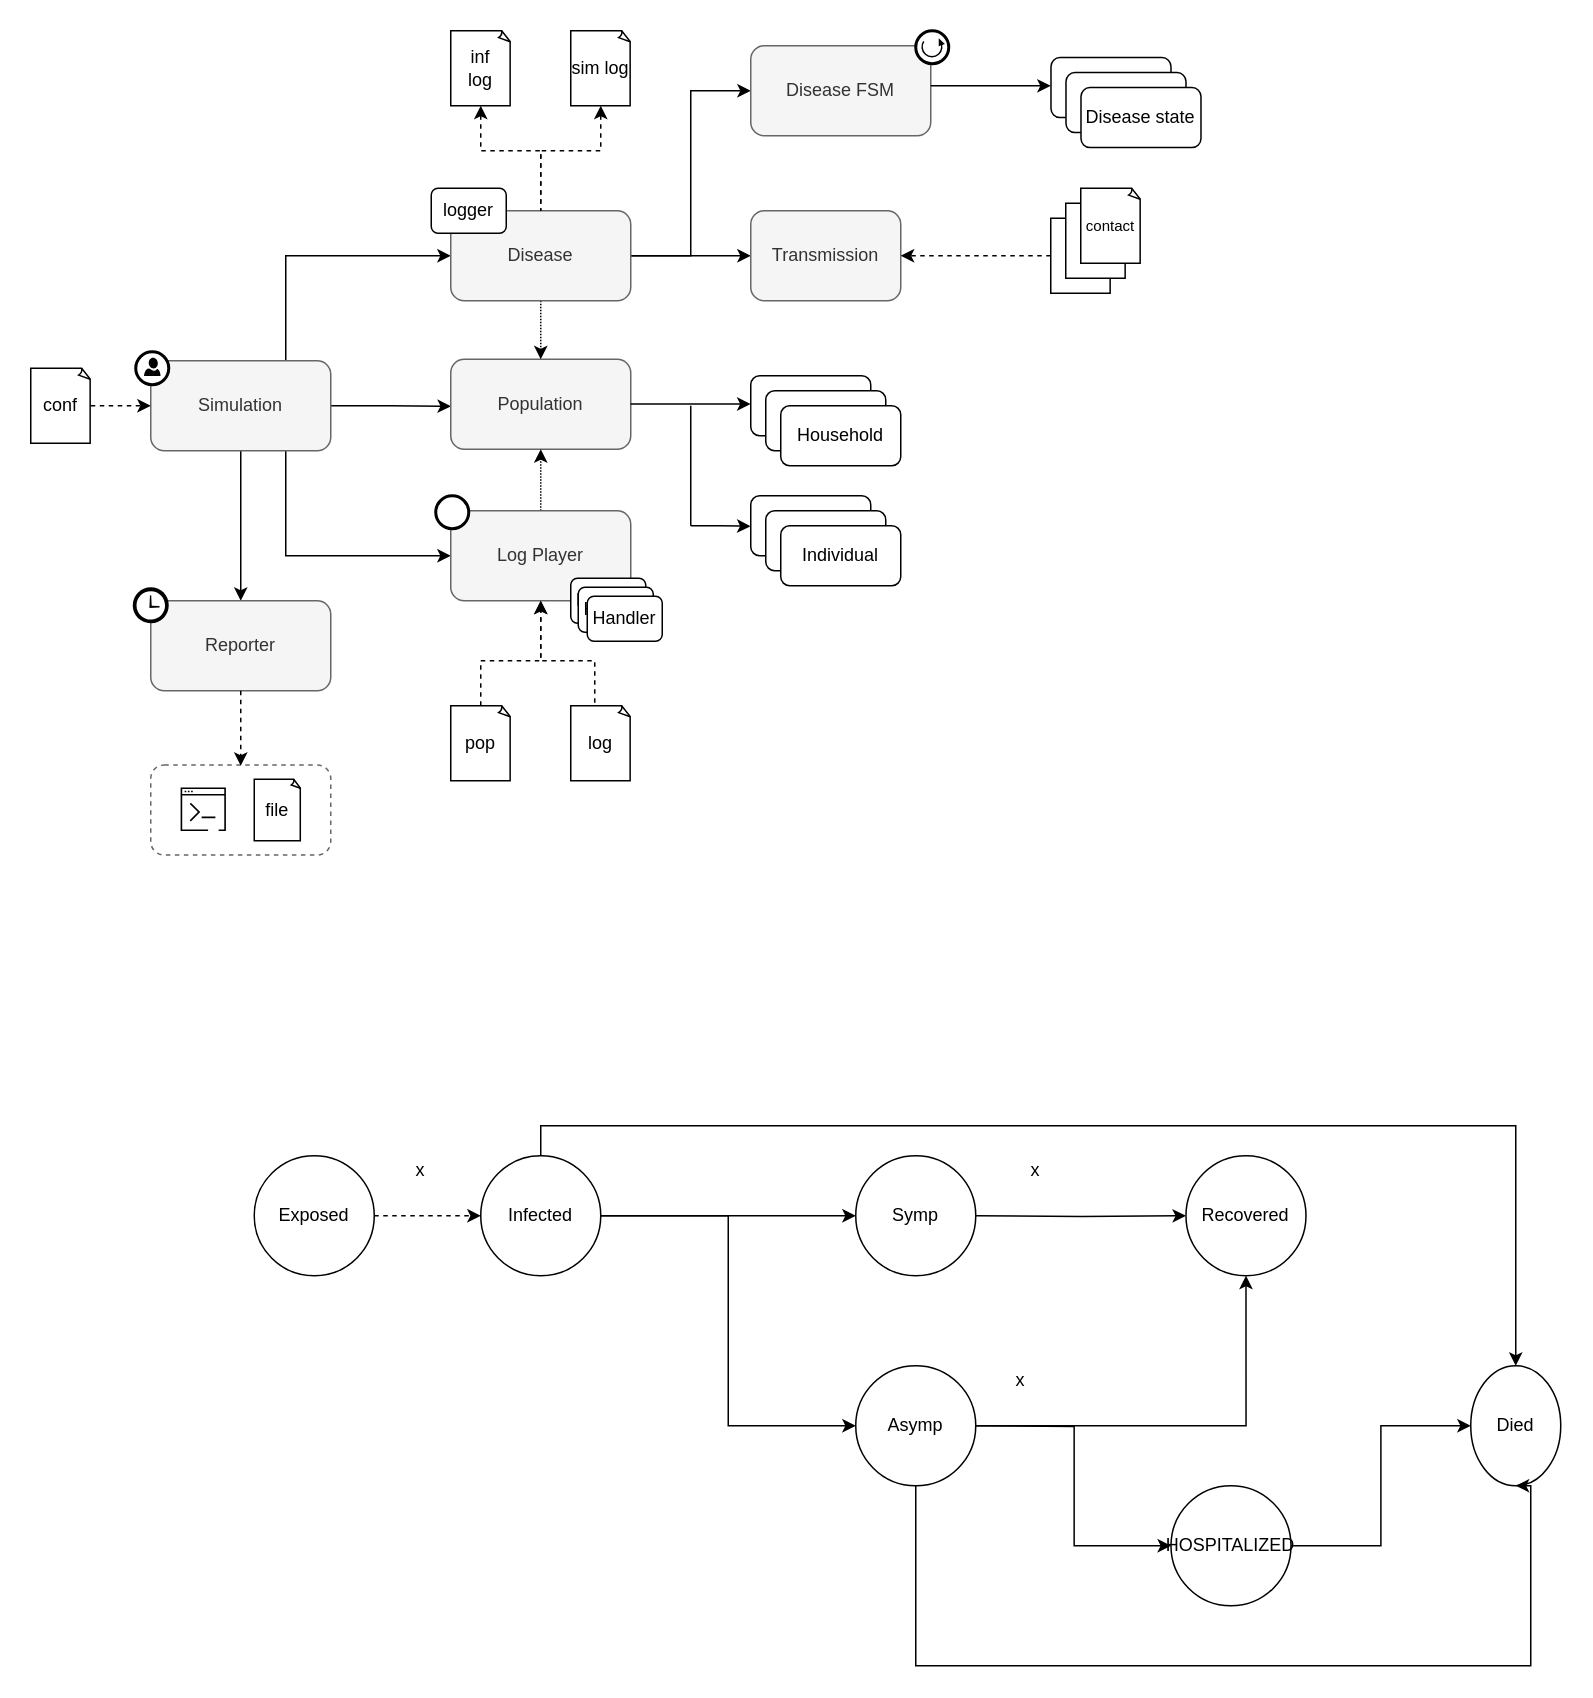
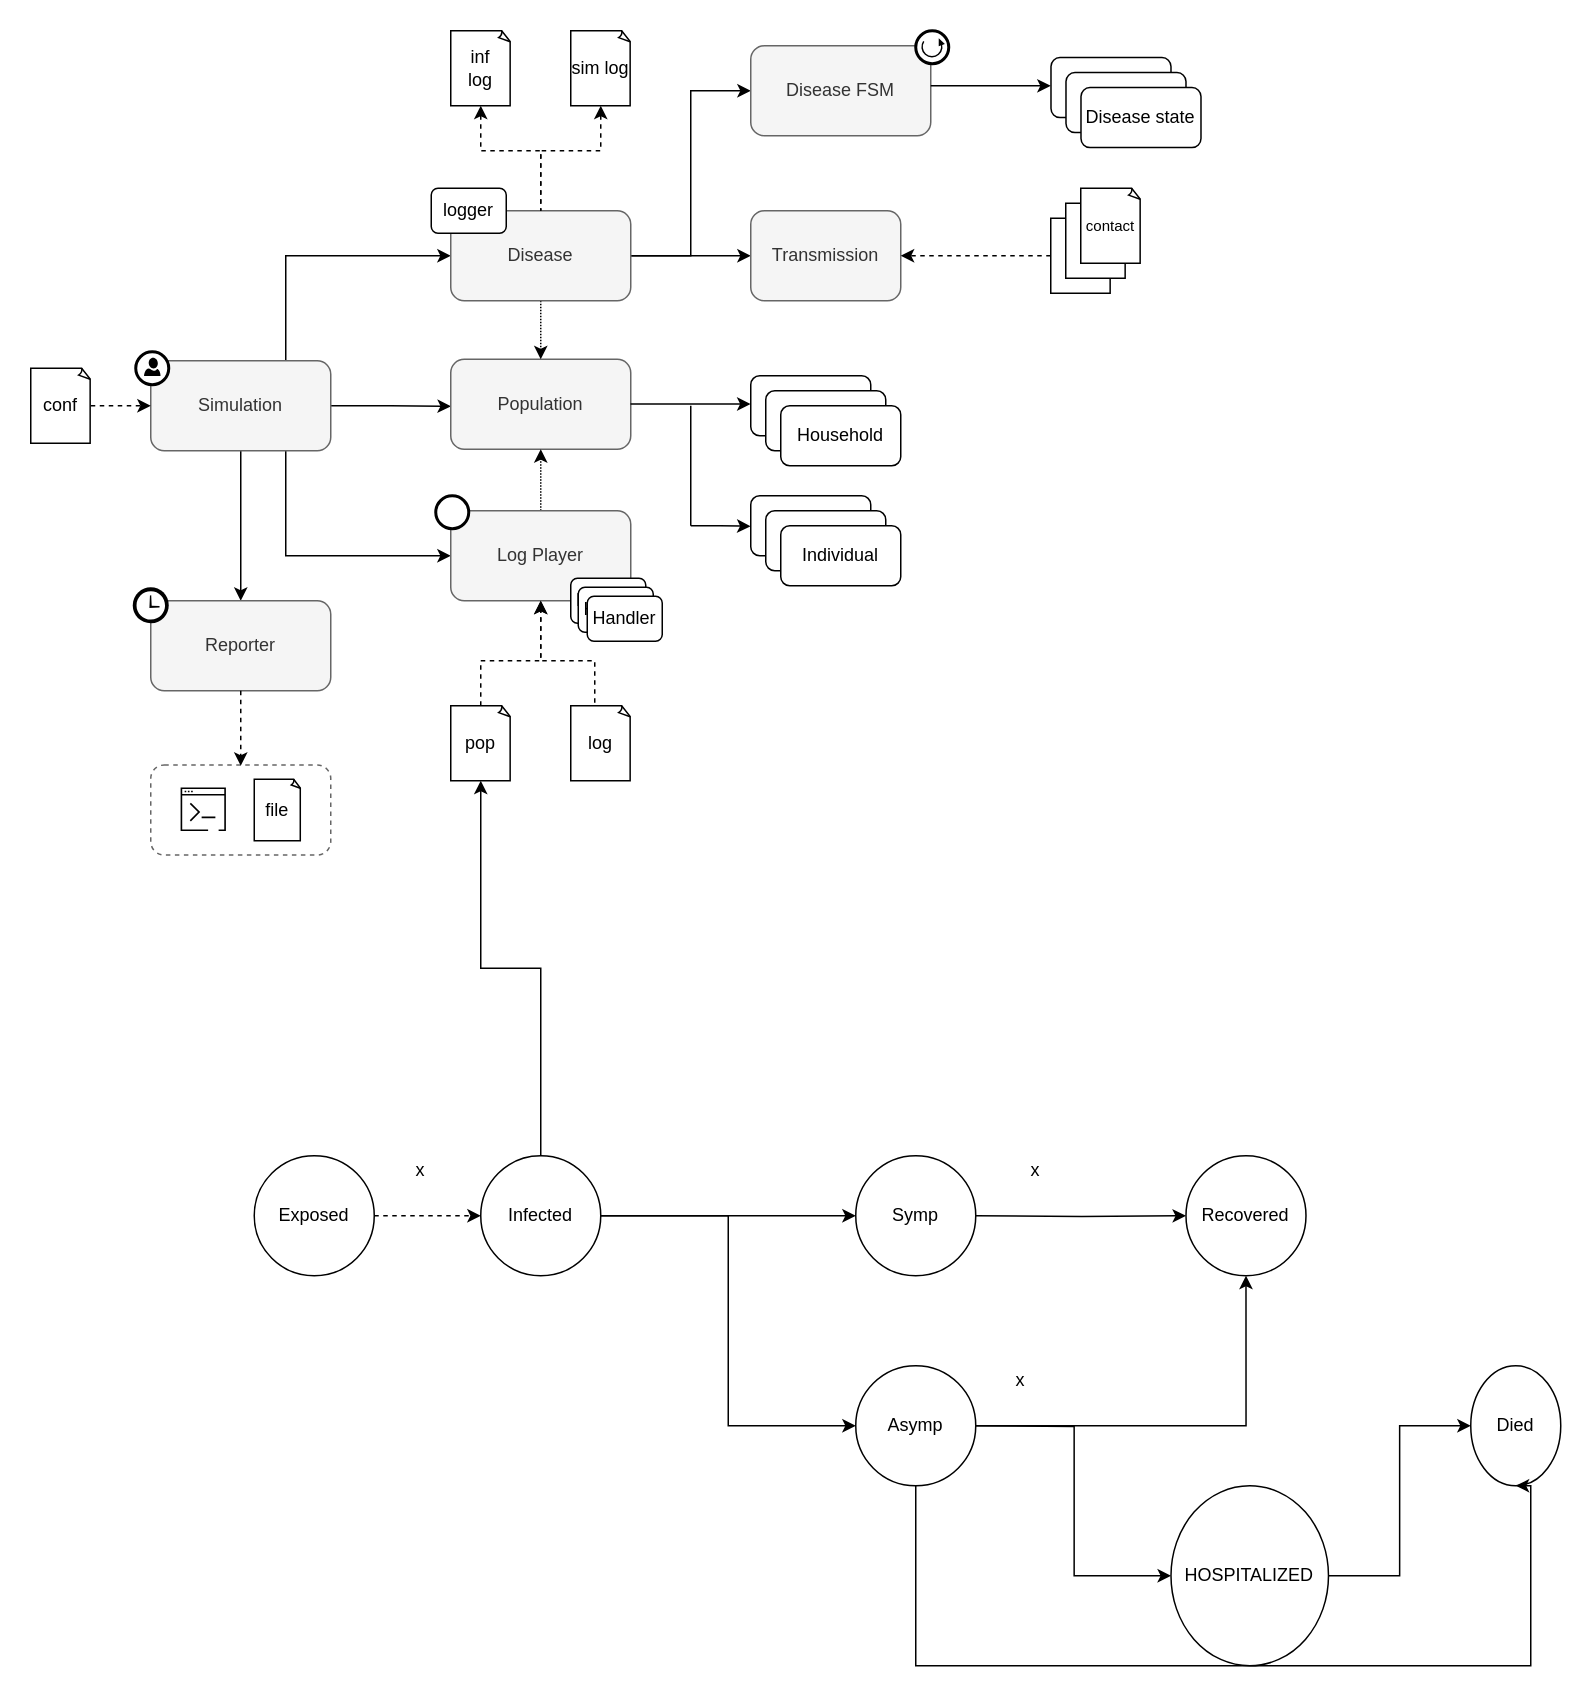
edge "Infected" -> "Died": now "Infected" -> "pop"
node "HOSPITALIZED": size 120x120 -> 158x180
